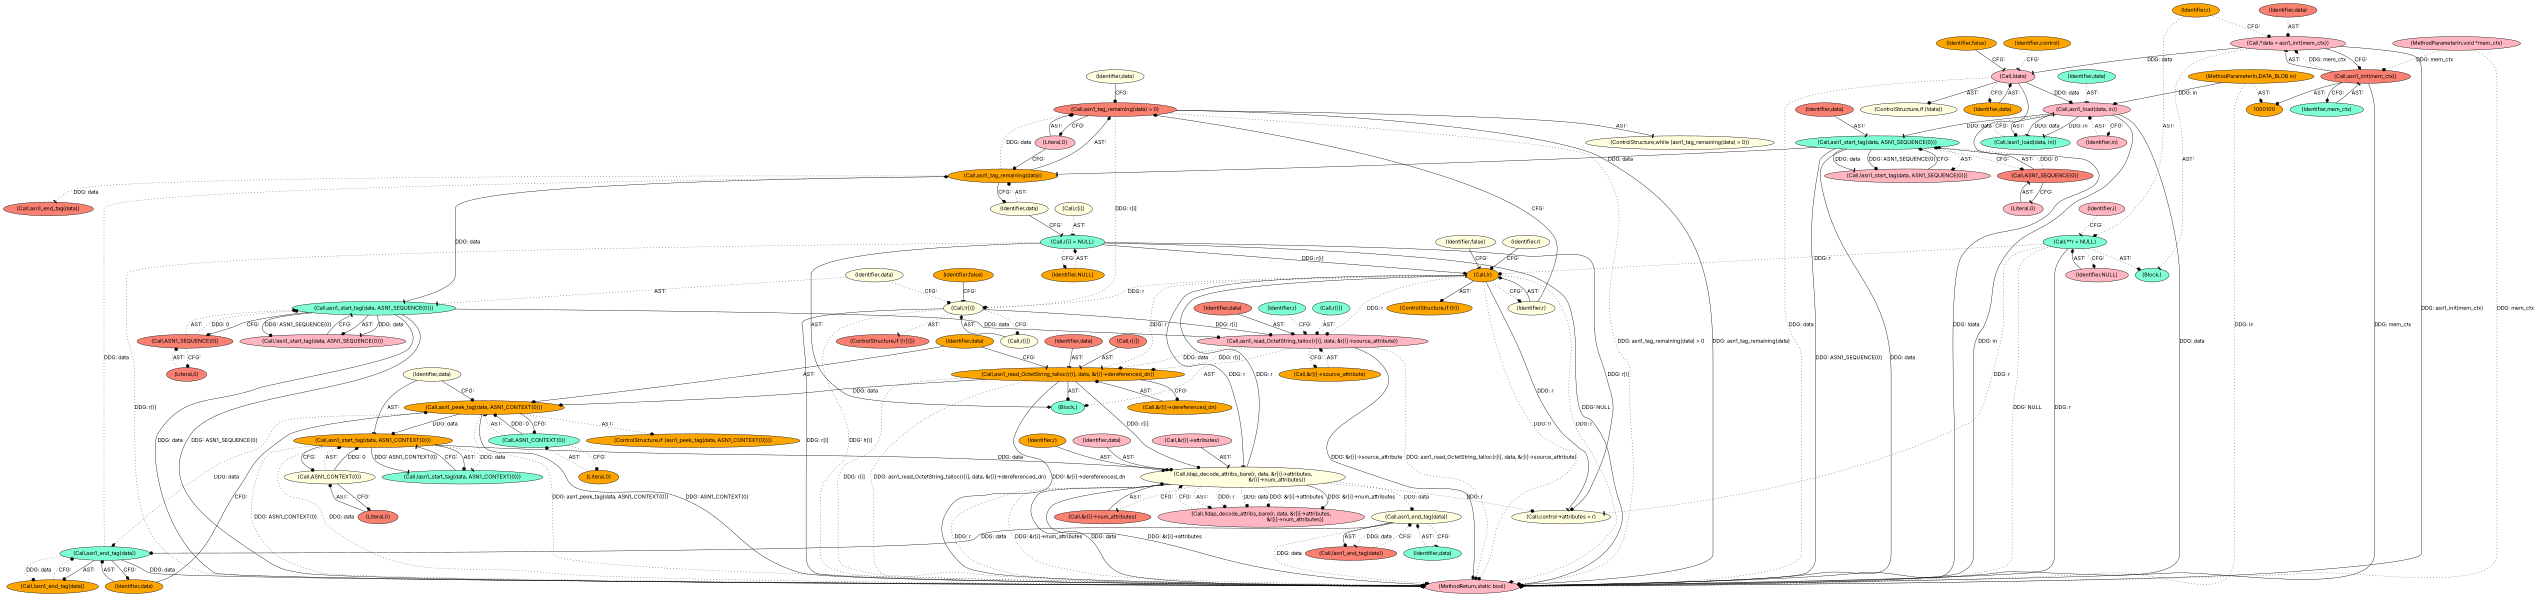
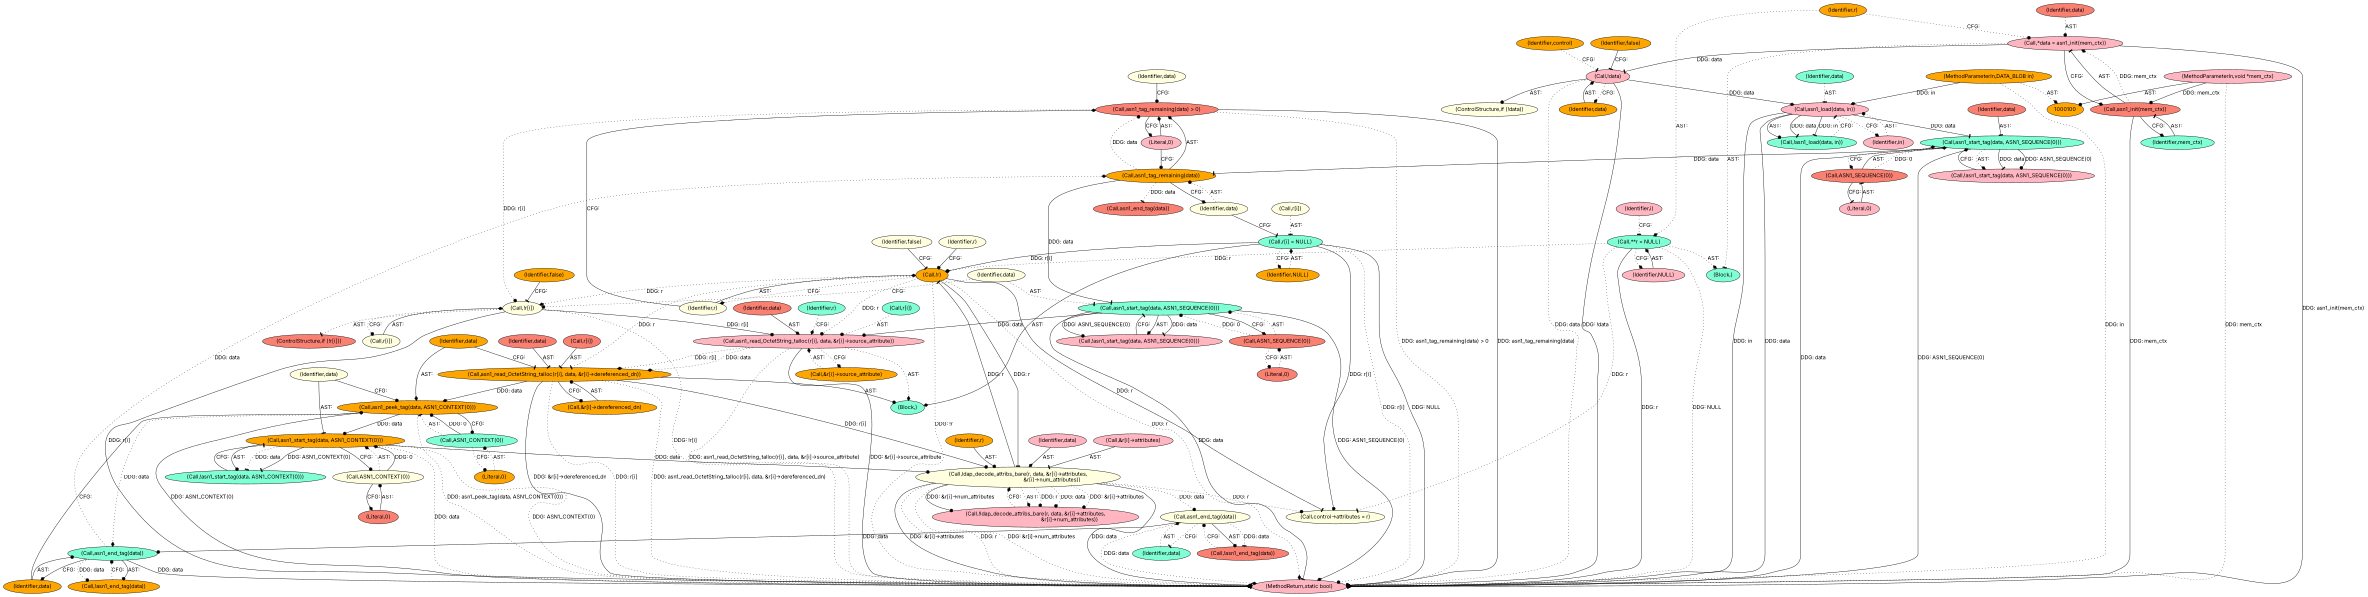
edge "(MethodParameterIn,void *mem_ctx)" -> "(Call,asn1_init(mem_ctx))": style dotted -> solid
edge "(Call,asn1_init(mem_ctx))" -> "1000100": now "(MethodParameterIn,void *mem_ctx)" -> "1000100"
node "(ControlStructure,while (asn1_tag_remaining(data) > 0))": removed
node "(ControlStructure,if (!r))": removed
node "(ControlStructure,if (asn1_peek_tag(data, ASN1_CONTEXT(0))))": removed
node "(Call,&r[i]->num_attributes)": removed
